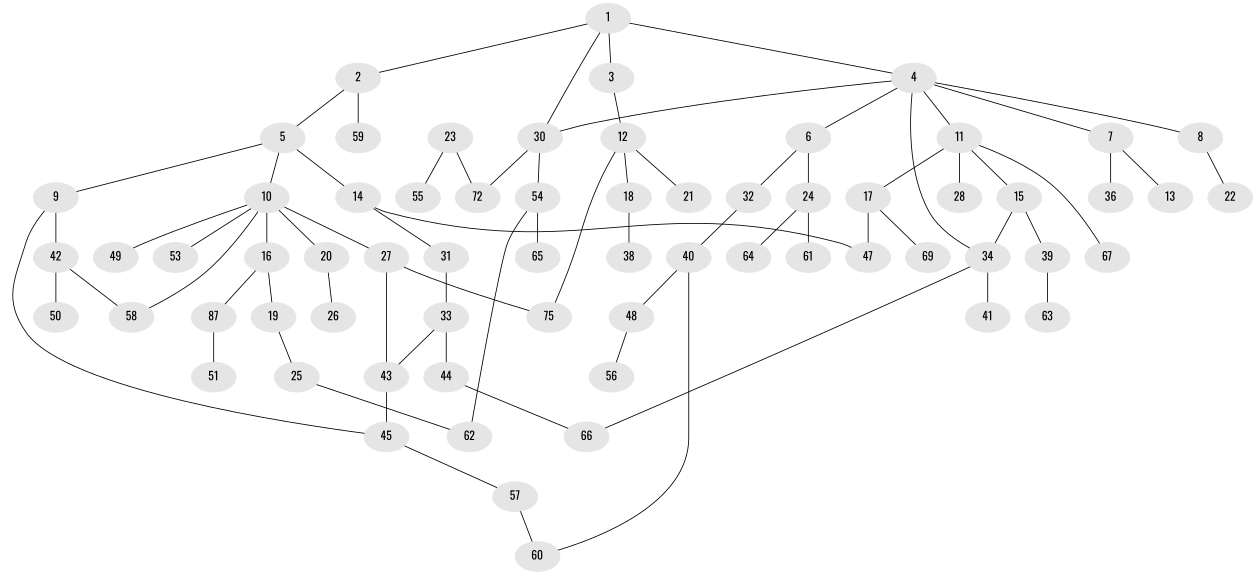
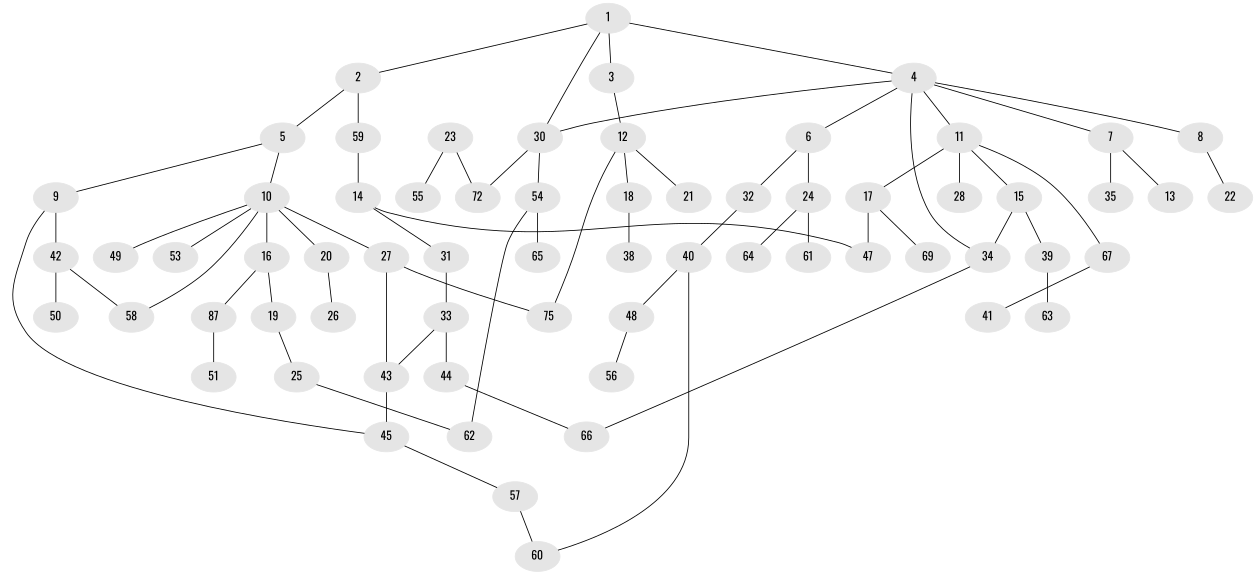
edge "5" -- "14": now "59" -- "14"
node "36": label "36" -> "35"
edge "34" -- "41": now "67" -- "41"
